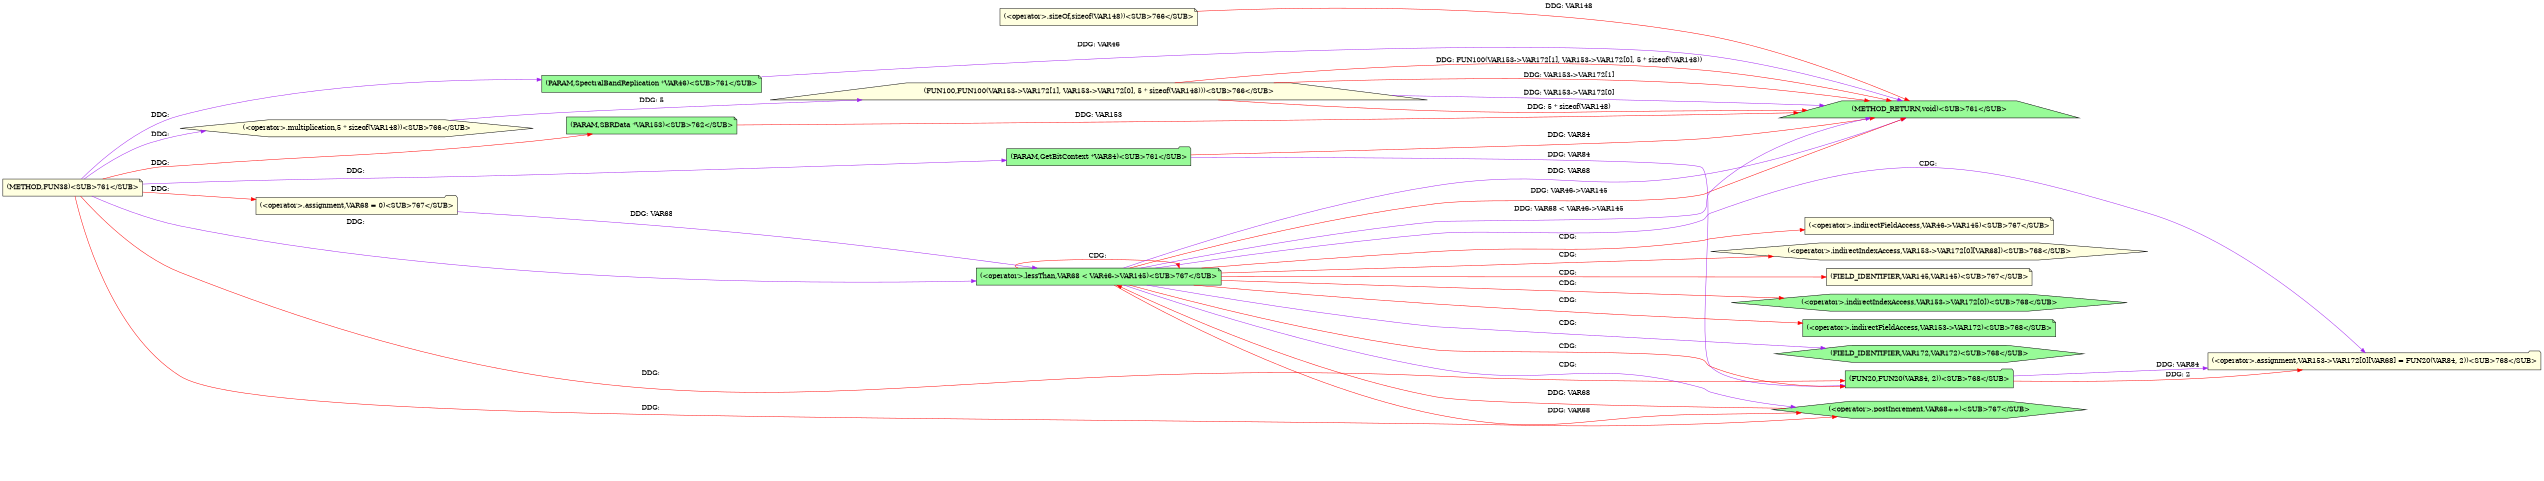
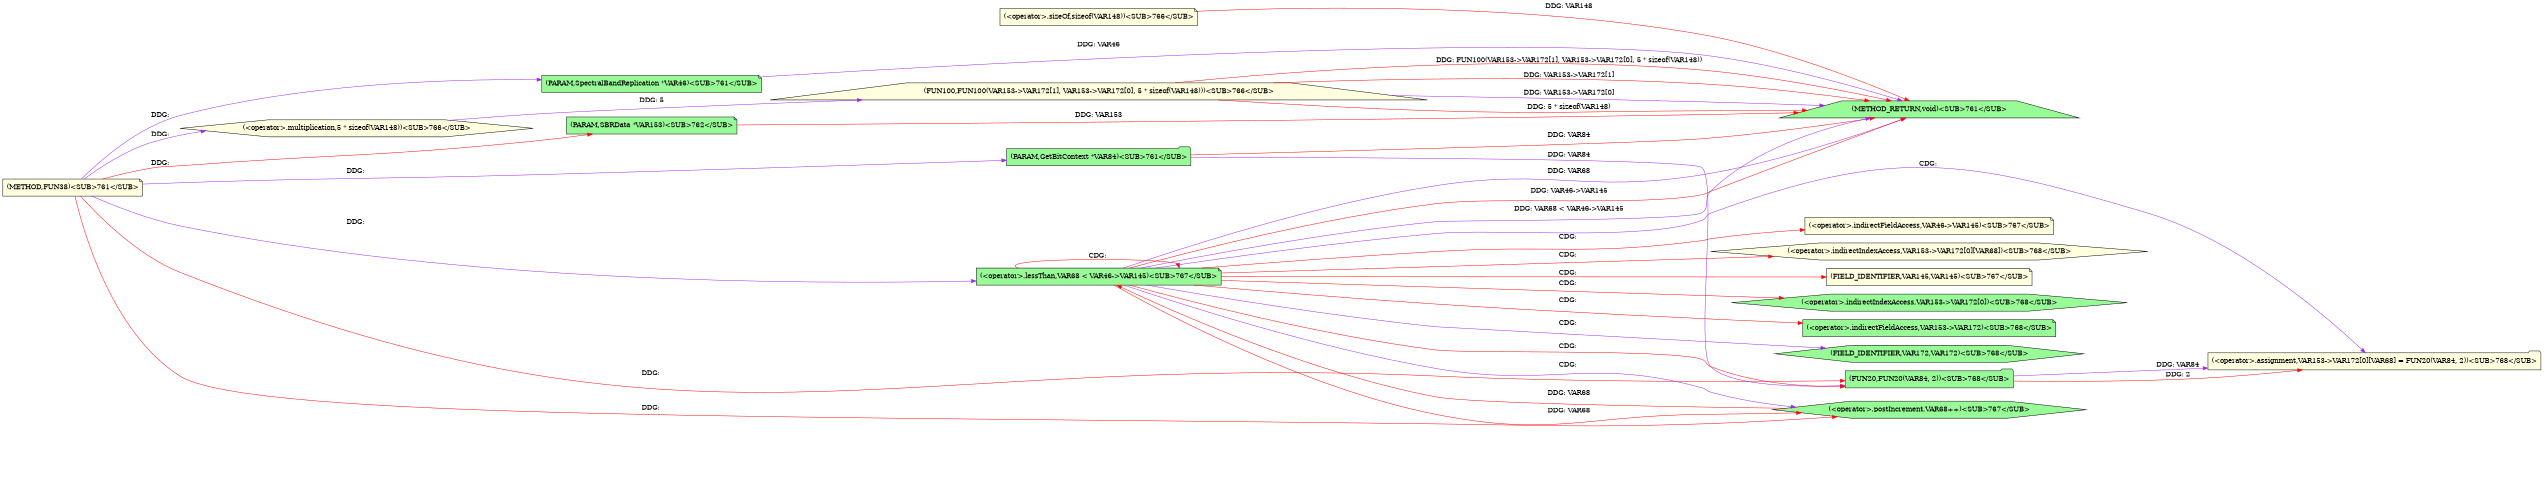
node "(<operator>.assignment,VAR68 = 0)<SUB>767</SUB>": removed
